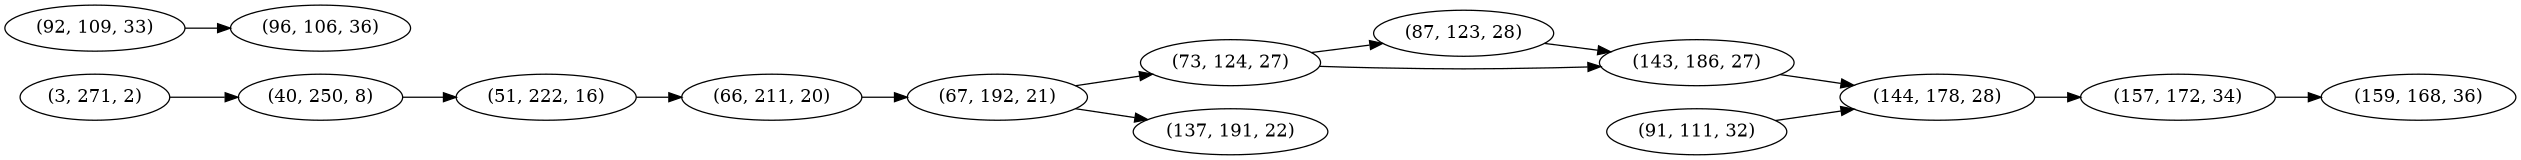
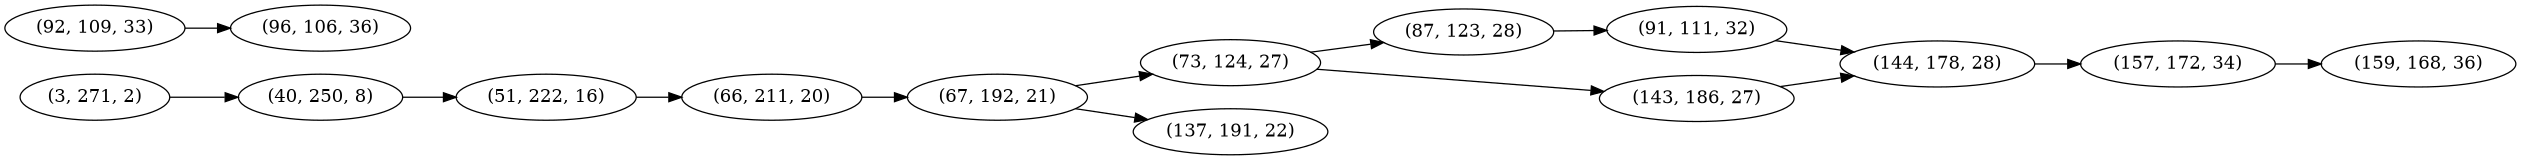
edge "(87, 123, 28)" -> "(143, 186, 27)": now "(87, 123, 28)" -> "(91, 111, 32)"
